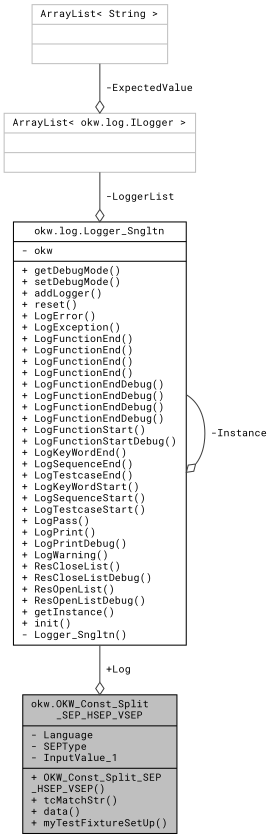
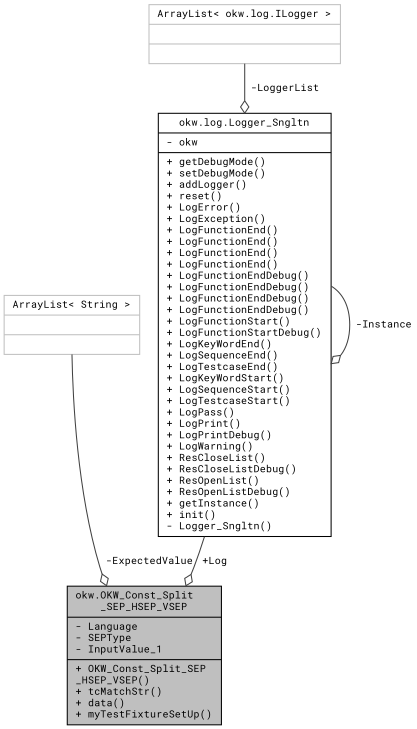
edge "ArrayList< String >" -> "ArrayList< okw.log.ILogger >": now "ArrayList< String >" -> "okw.OKW_Const_Split"
